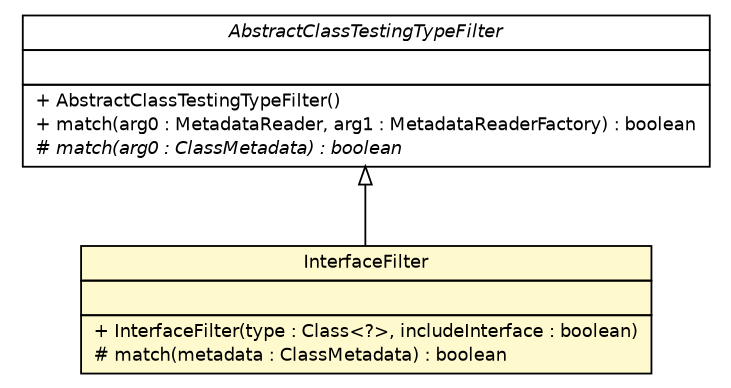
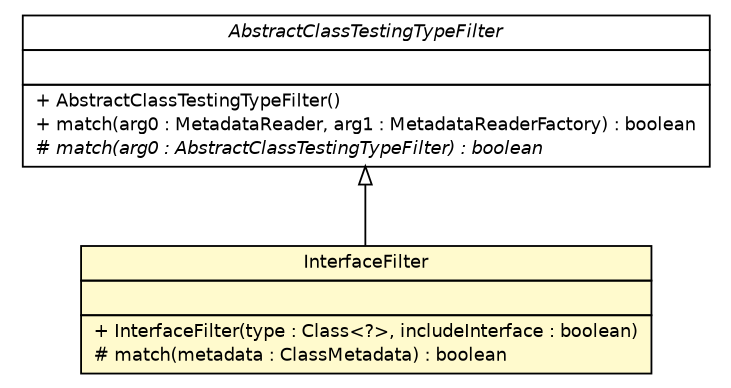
node "AbstractClassTestingTypeFilter": text "# match(arg0 : ClassMetadata) : boolean" -> "# match(arg0 : AbstractClassTestingTypeFilter) : boolean"
